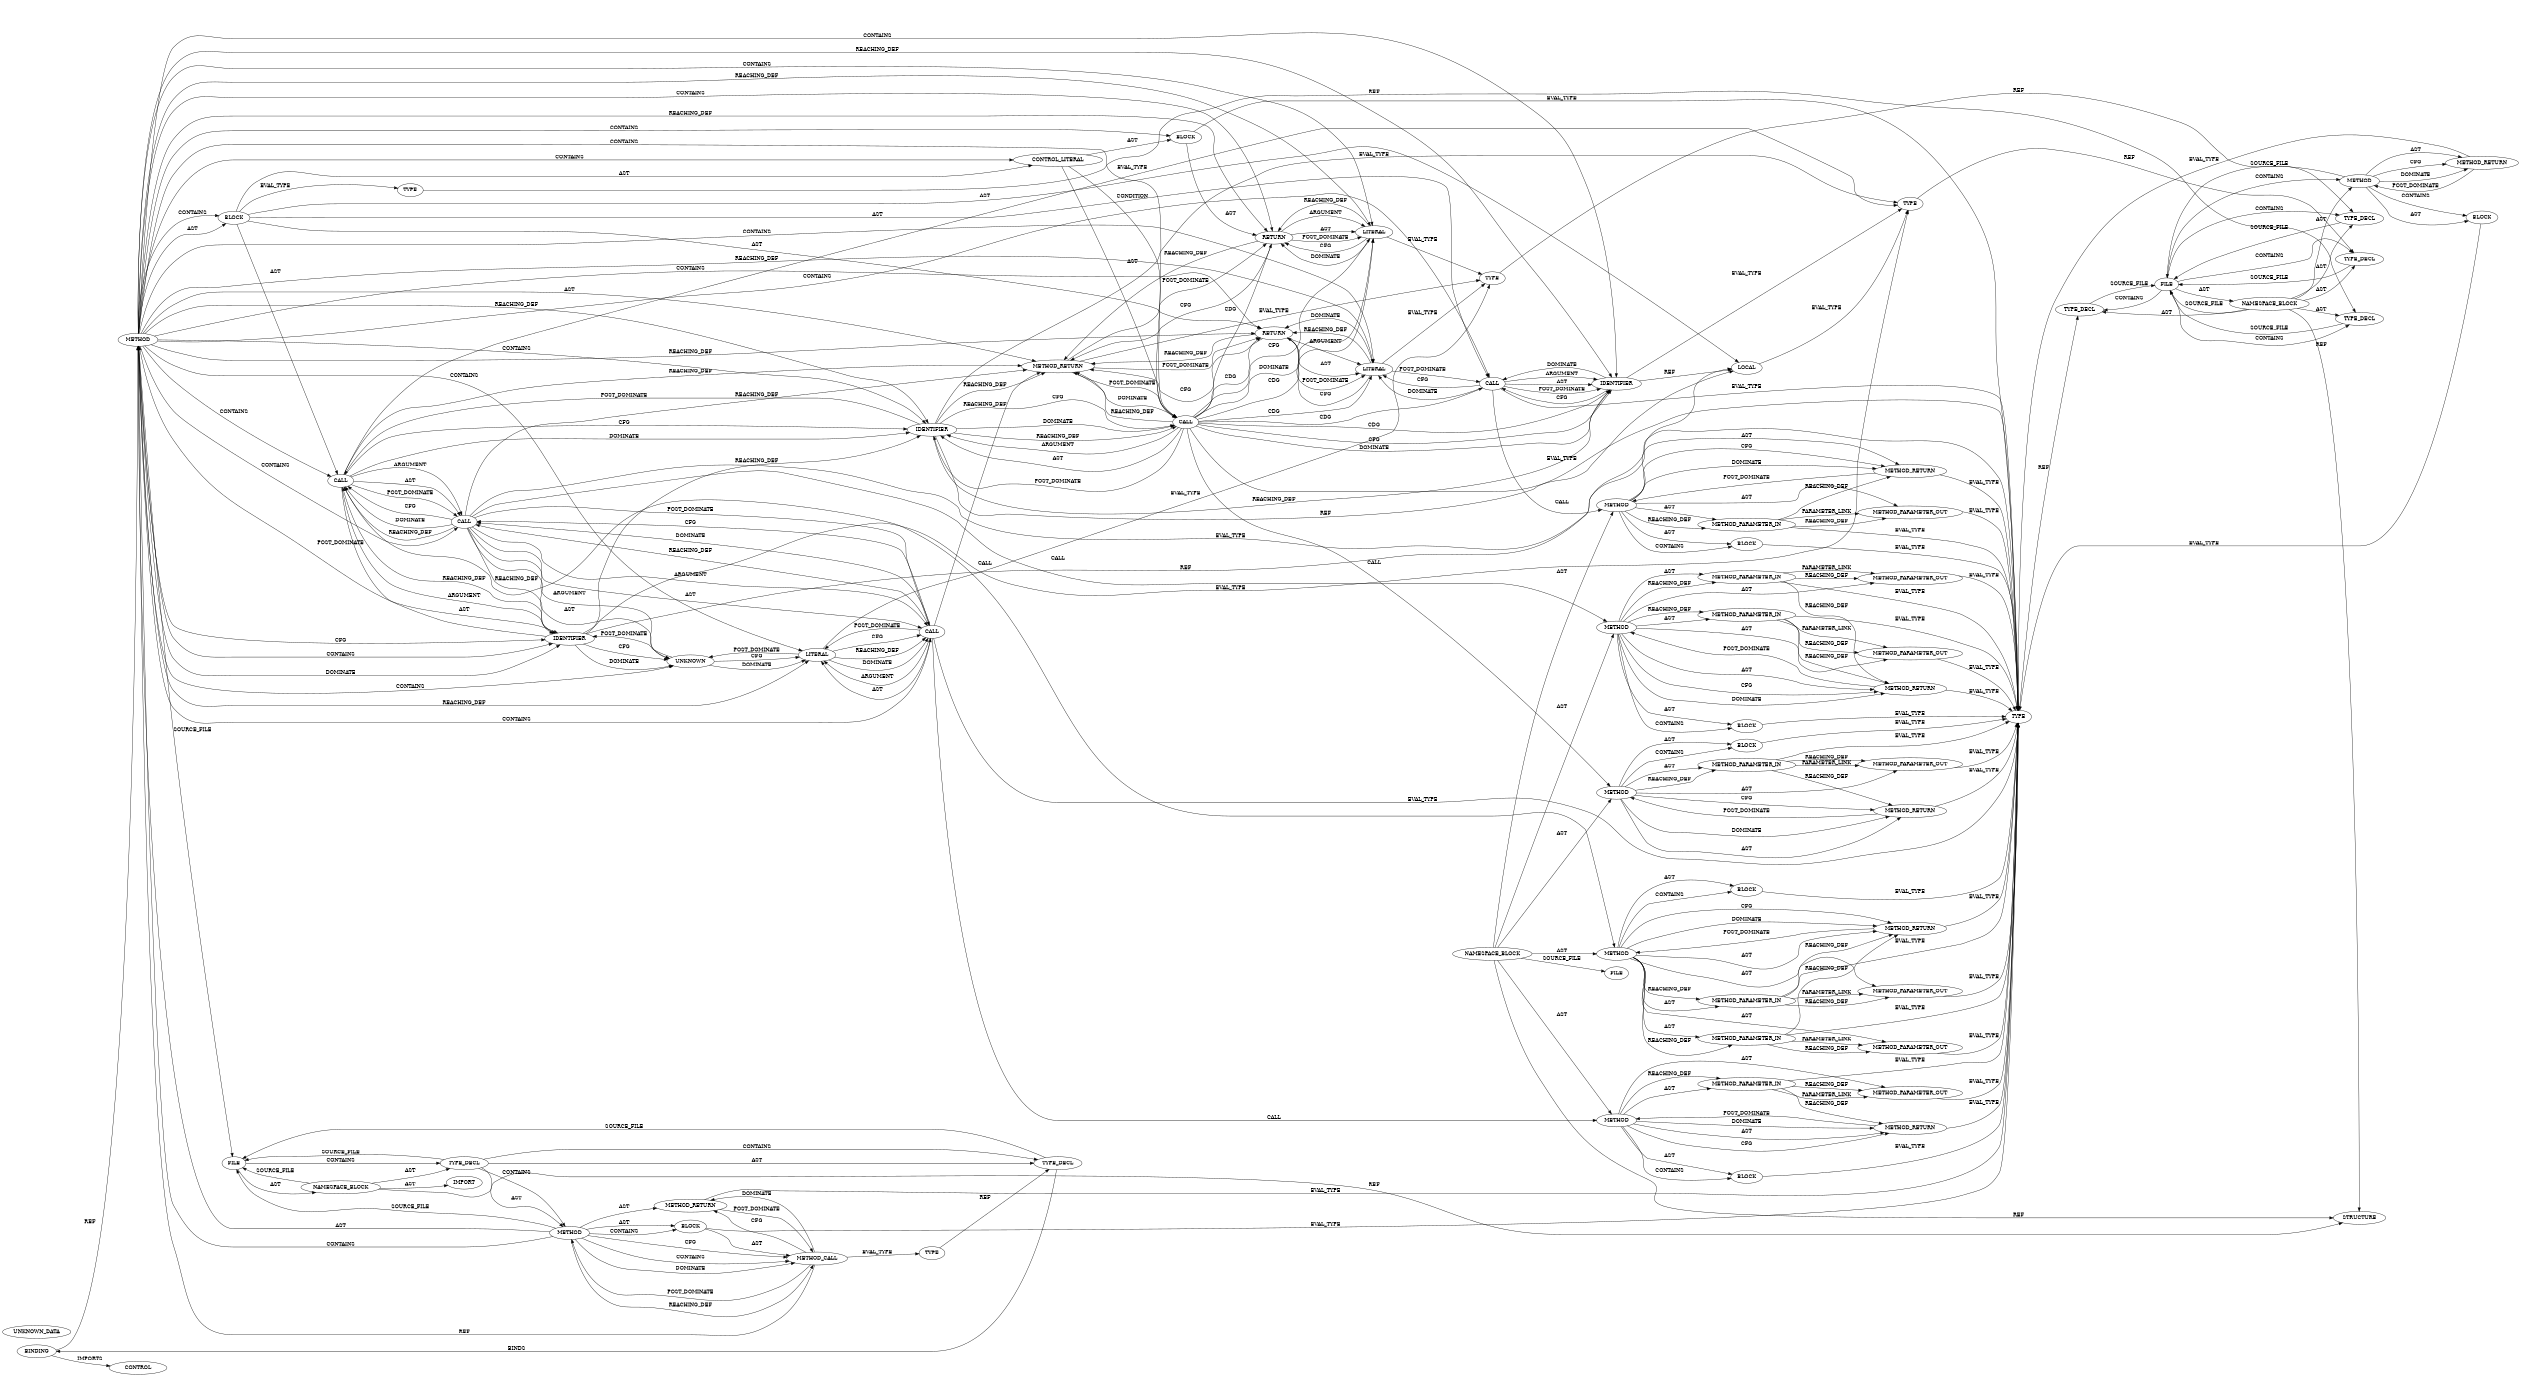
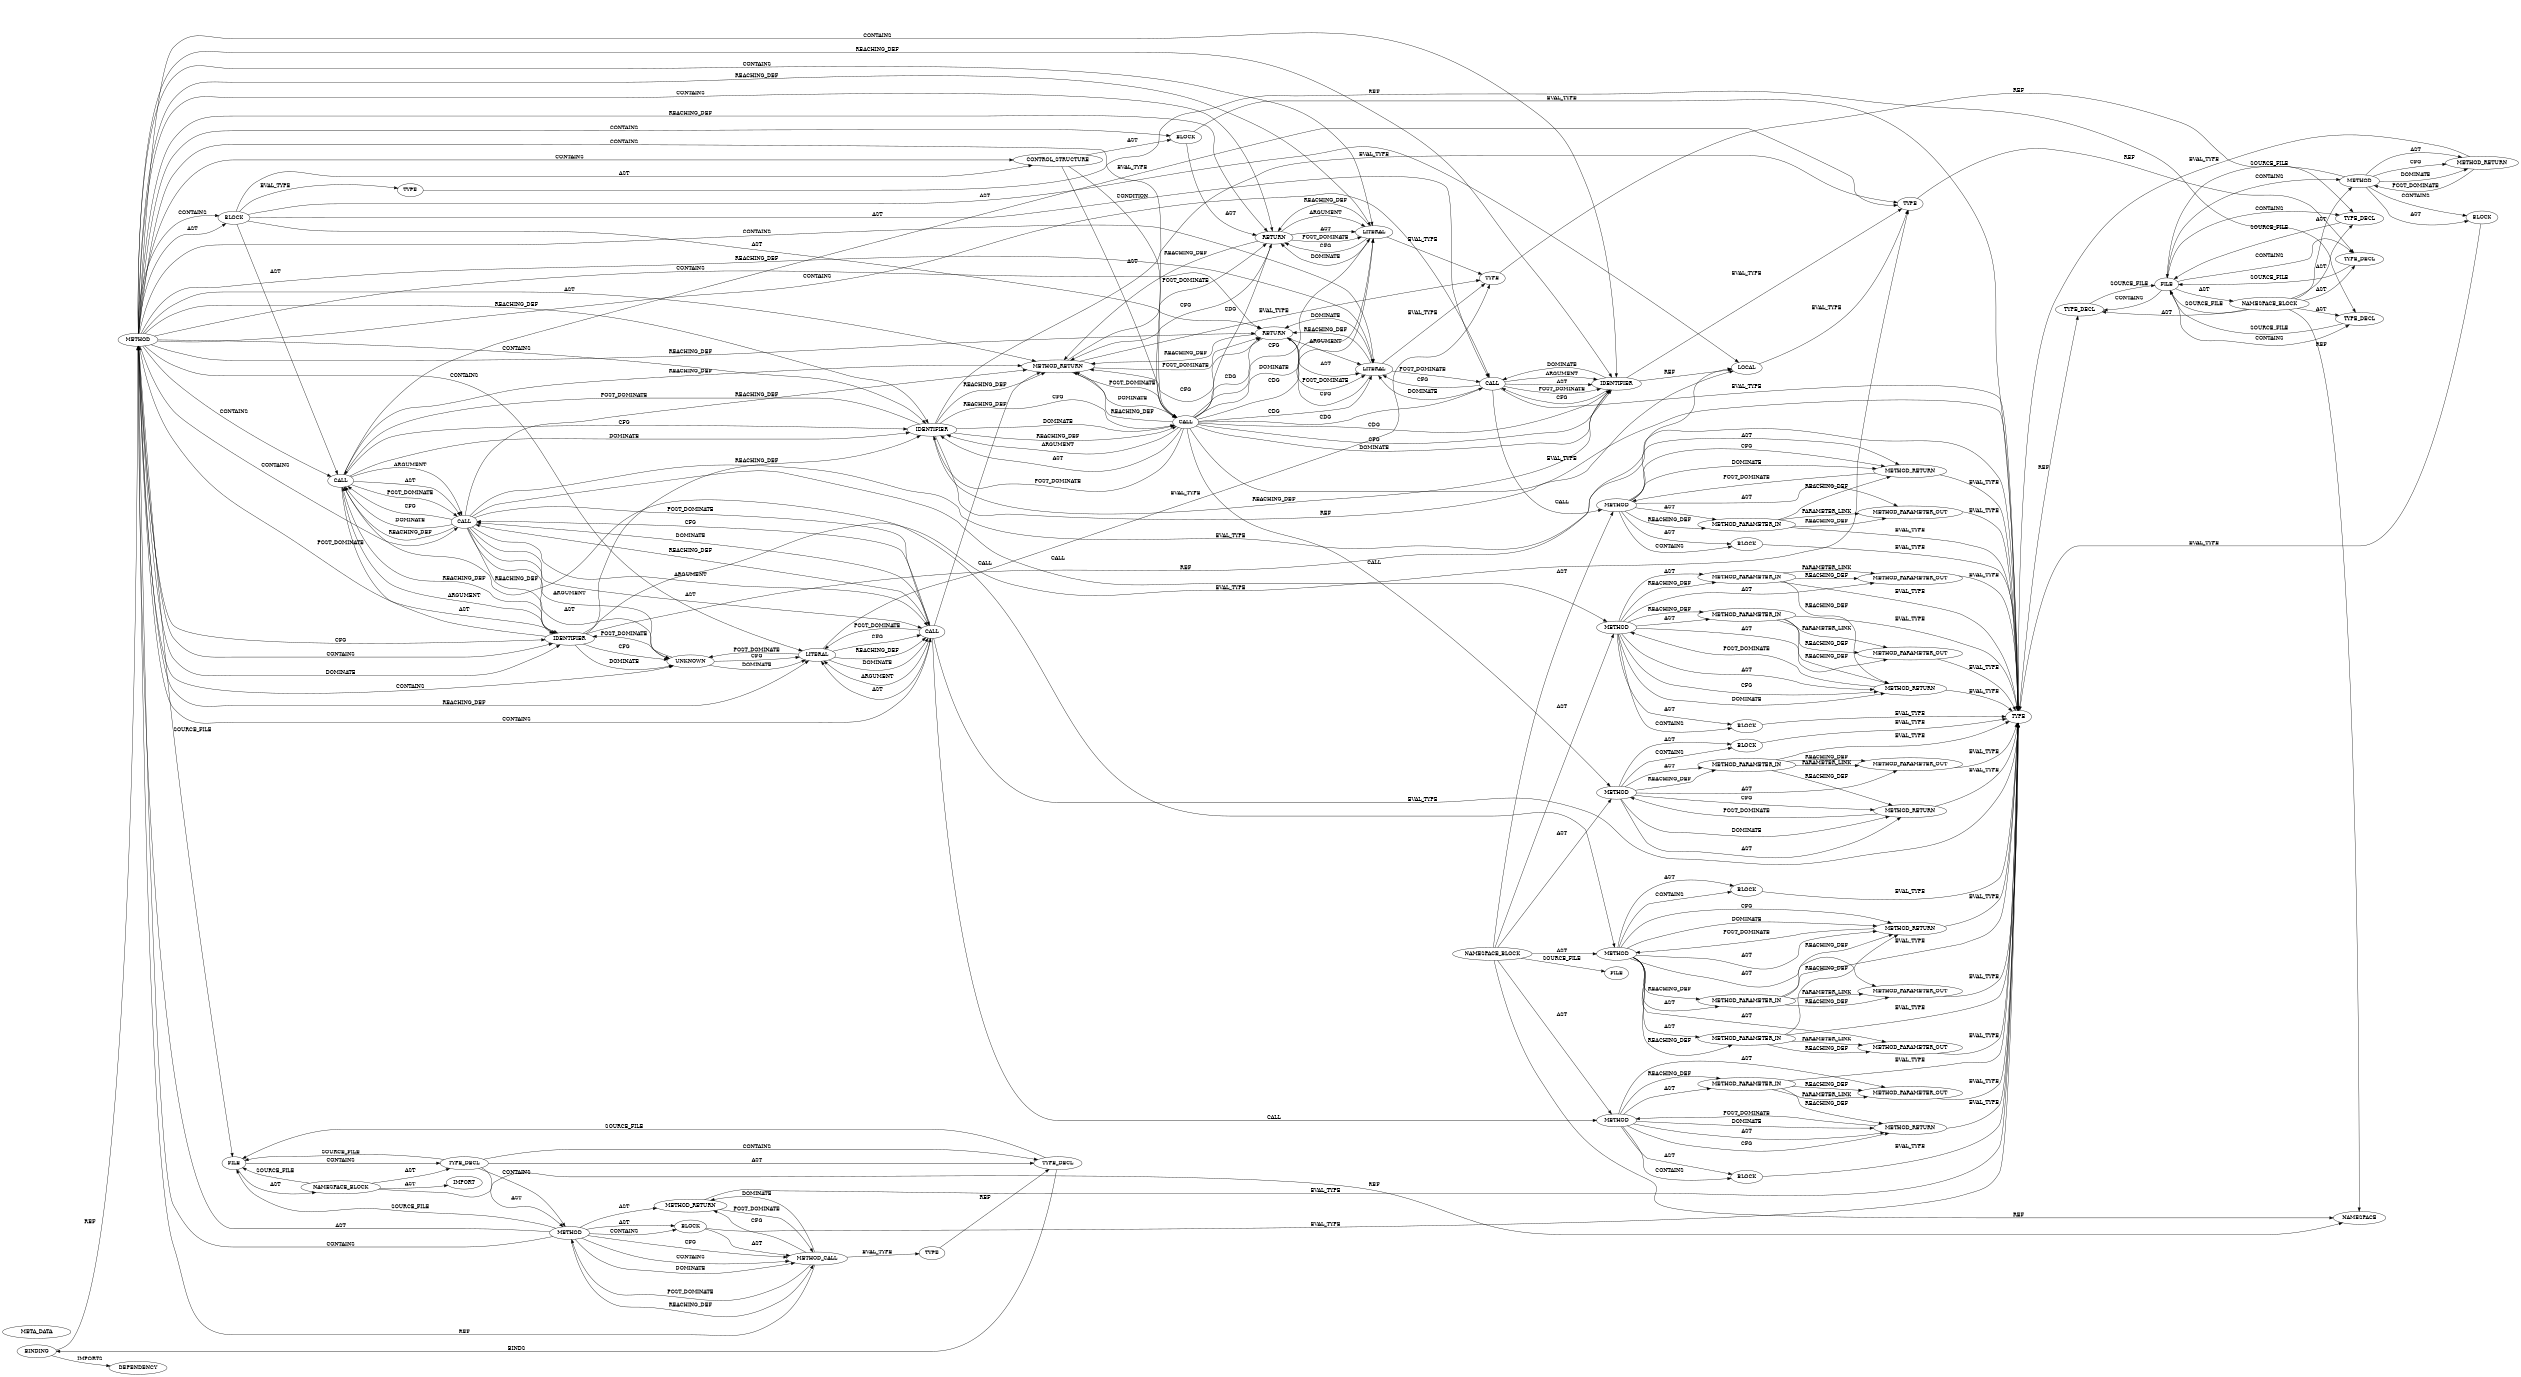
node "CONTROL_LITERAL": label "CONTROL_LITERAL" -> "CONTROL_STRUCTURE"
node "STRUCTURE": label "STRUCTURE" -> "NAMESPACE"
node "UNKNOWN_DATA": label "UNKNOWN_DATA" -> "META_DATA"
node "CONTROL": label "CONTROL" -> "DEPENDENCY"
